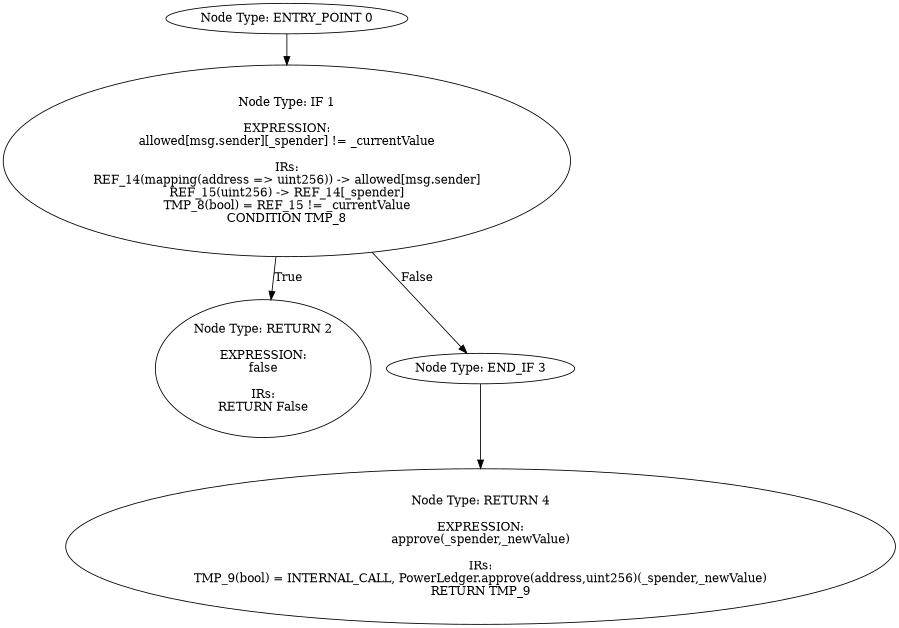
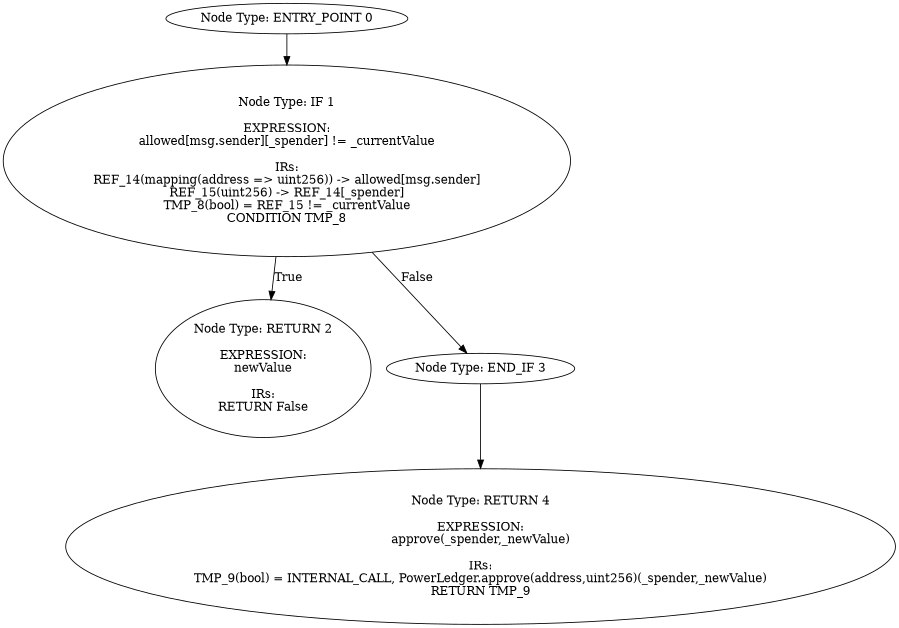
node "Node Type: RETURN 2 EXPRESSION: false IRs: RETURN False": label "Node Type: RETURN 2 EXPRESSION: false IRs: RETURN False" -> "Node Type: RETURN 2 EXPRESSION: newValue IRs: RETURN False"
